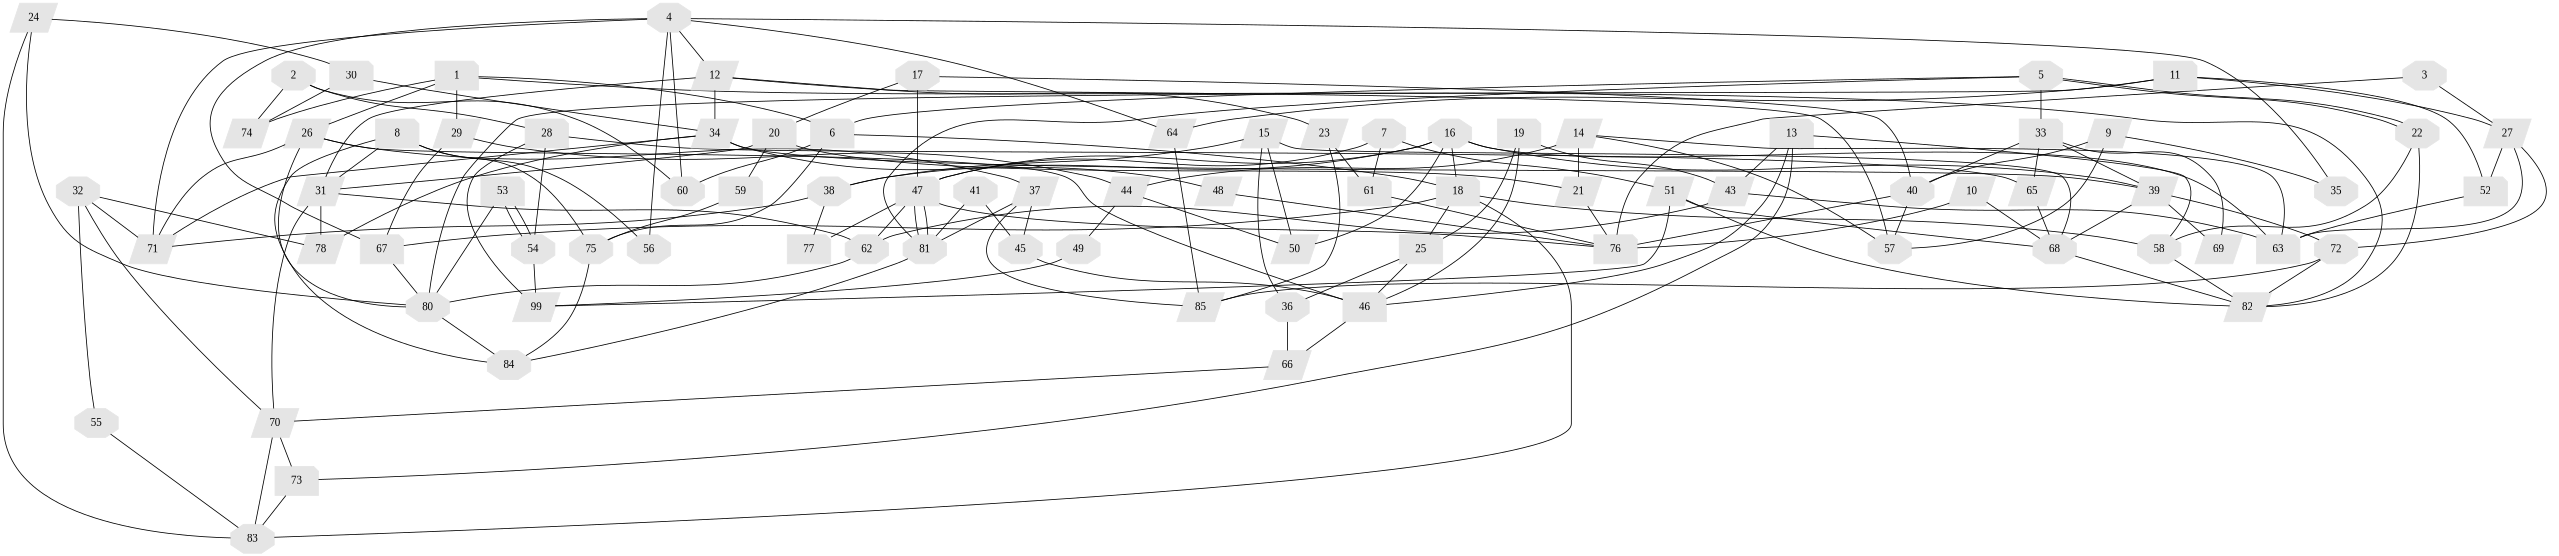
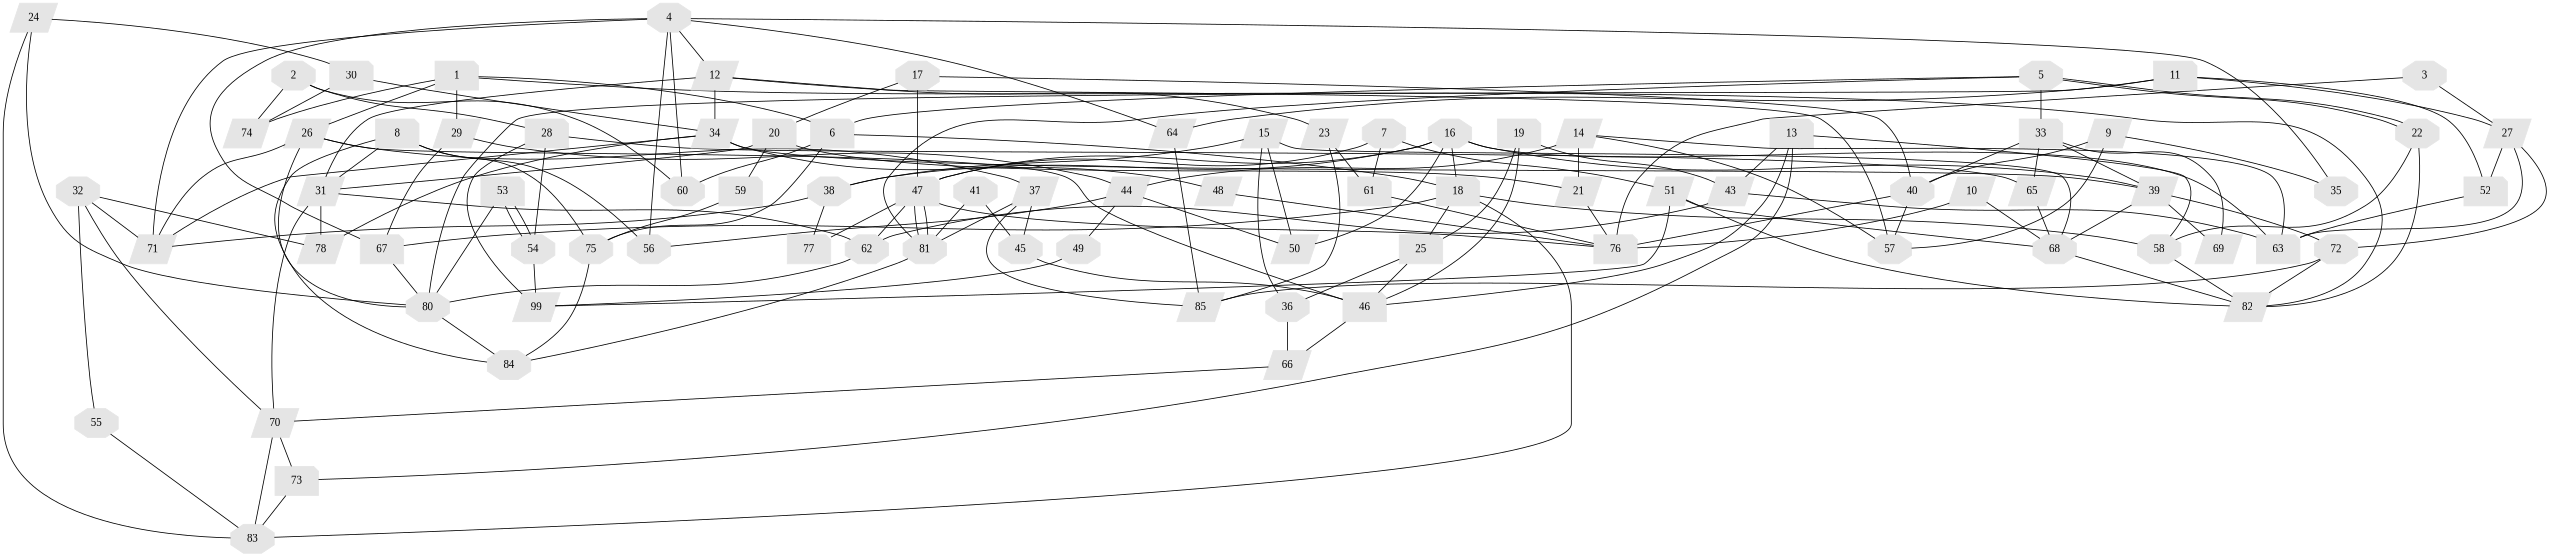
edge "44" -- "56": added
